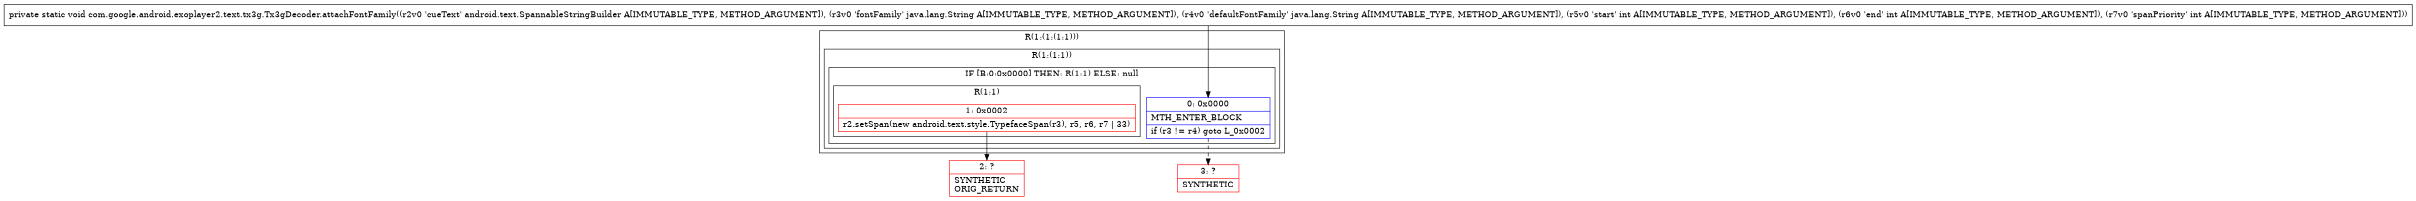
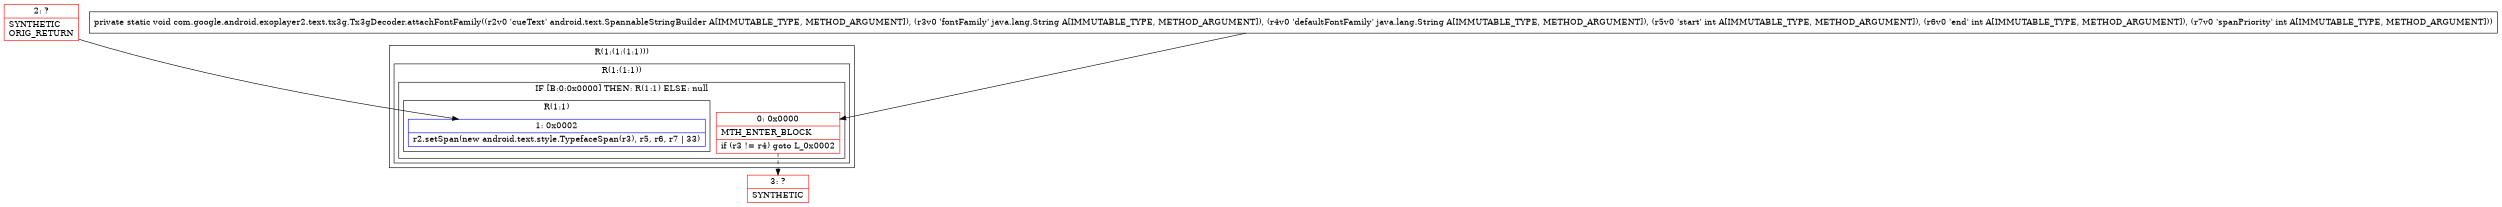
node "1: 0x0002": color red -> blue
node "0: 0x0000": color blue -> red
edge "1: 0x0002" -> "2: ?": reversed
